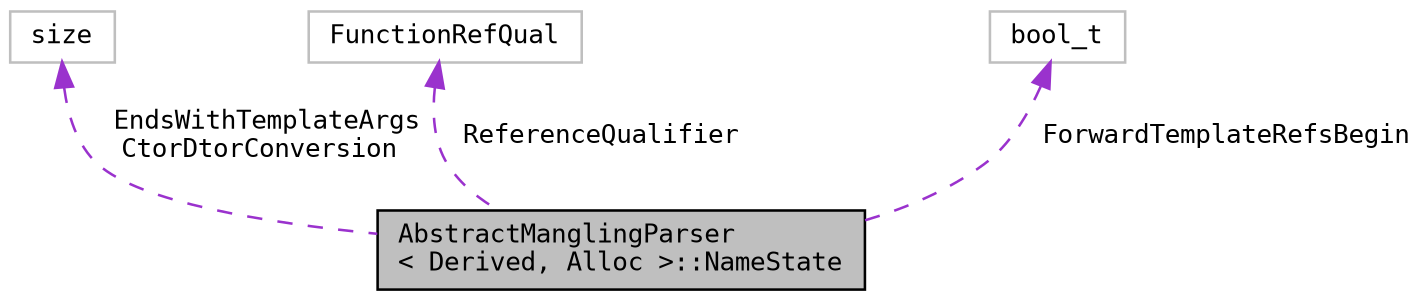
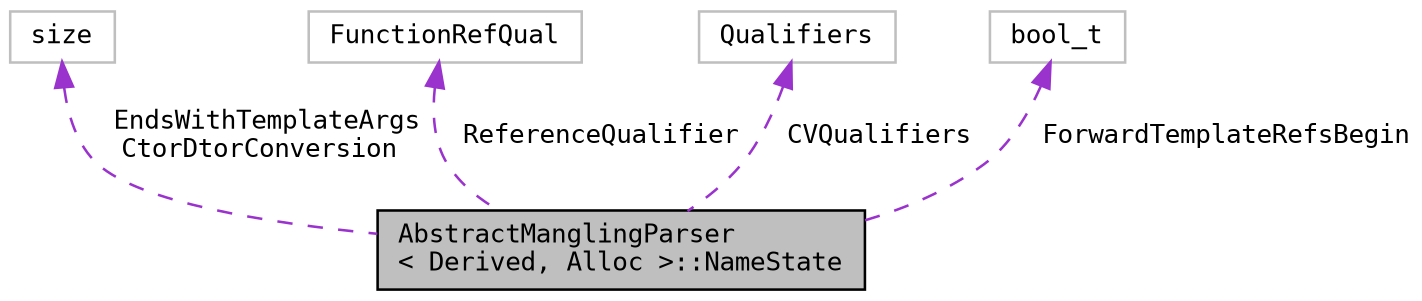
node "Qualifiers": added
